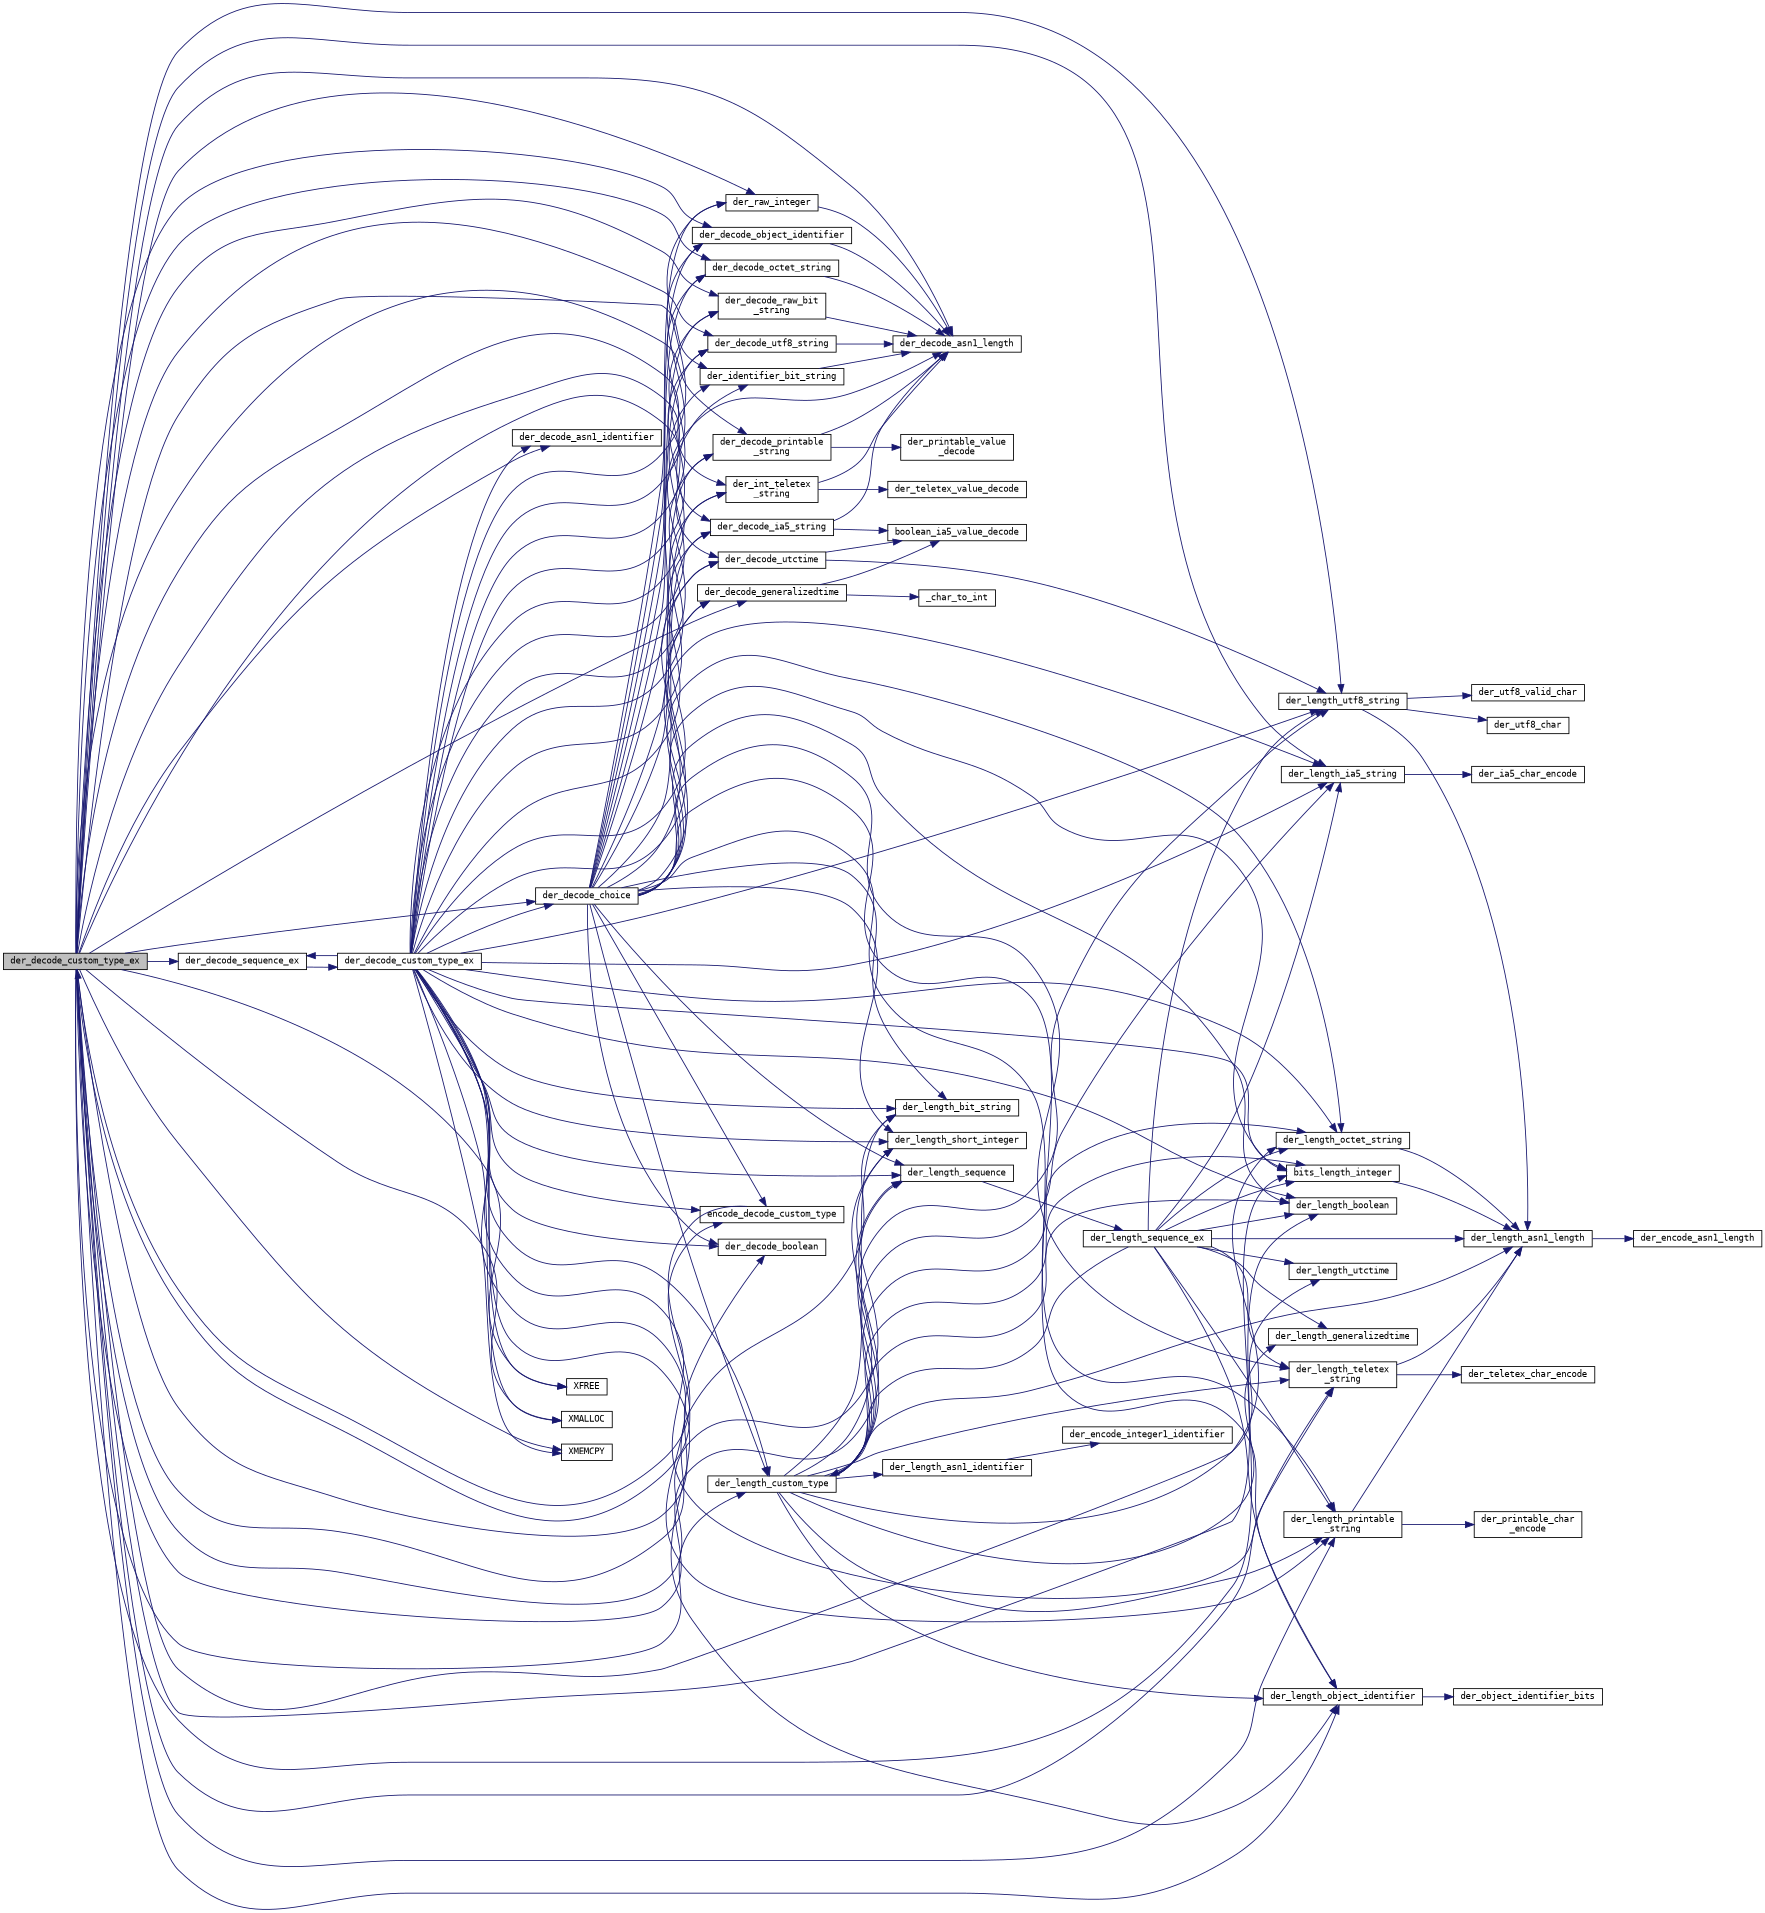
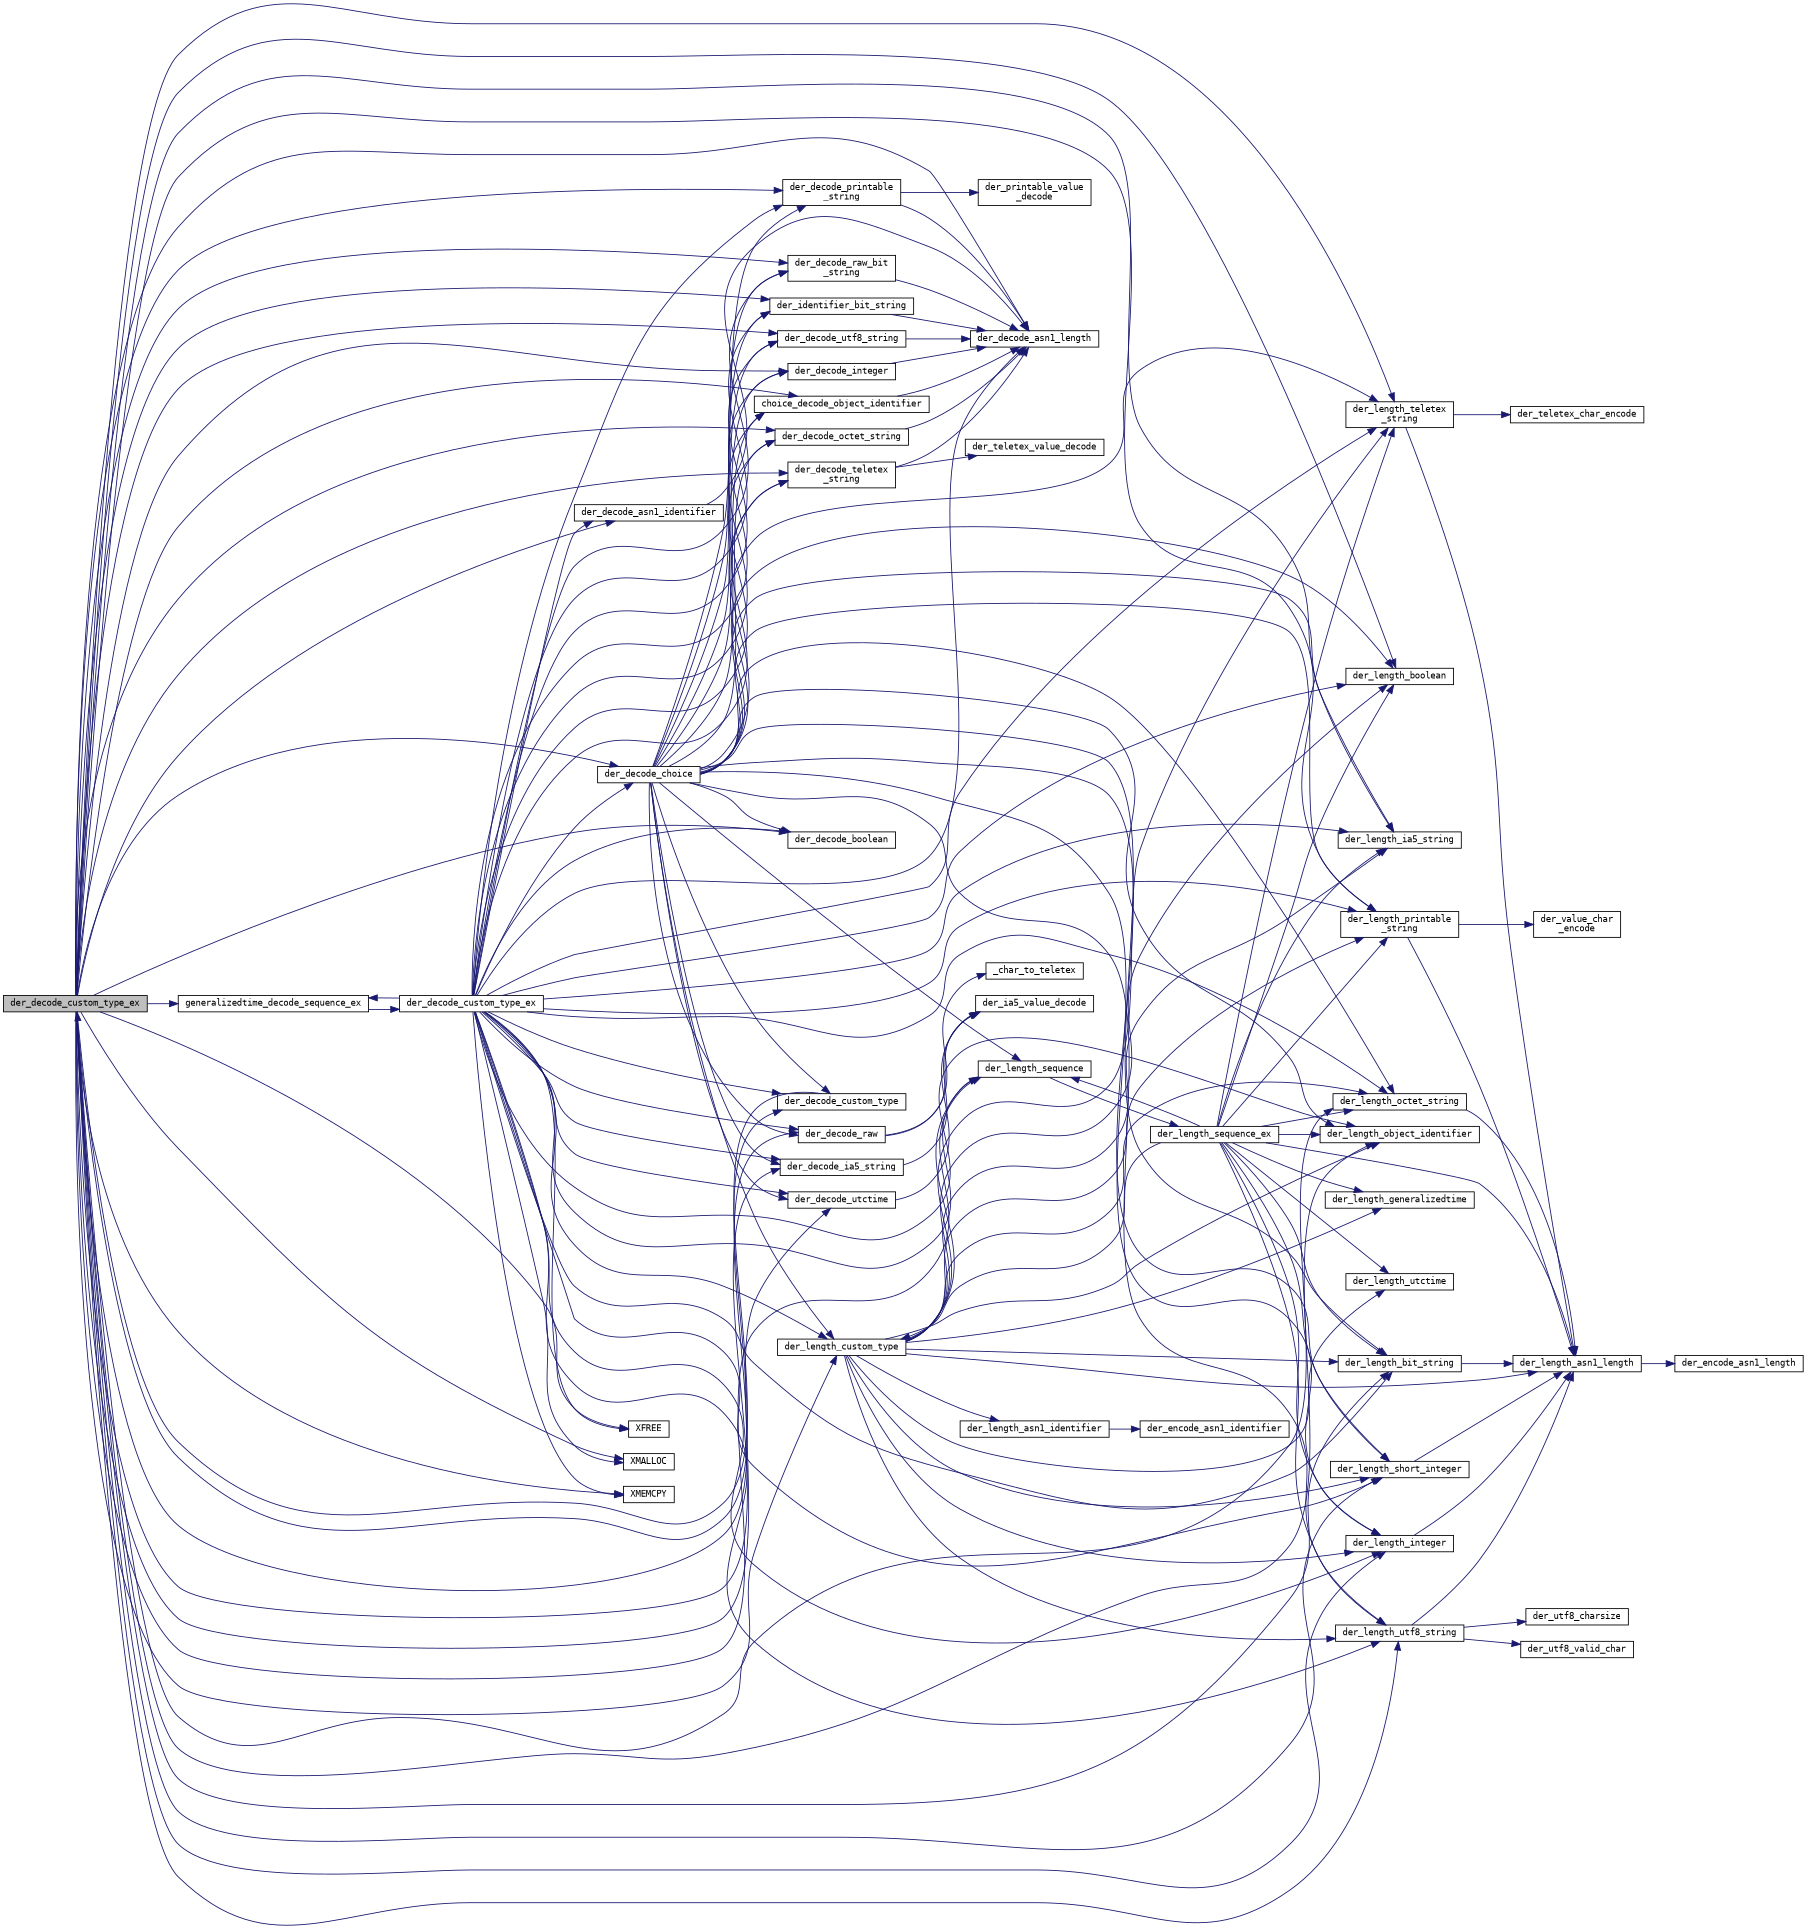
node "der_raw_integer": label "der_raw_integer" -> "der_decode_integer"
node "der_decode_object_identifier": label "der_decode_object_identifier" -> "choice_decode_object_identifier"
edge "der_decode_ia5_string" -> "der_decode_asn1_length": now "der_decode_asn1_identifier" -> "der_decode_asn1_length"
node "der_int_teletex _string": label "der_int_teletex _string" -> "der_decode_teletex _string"
node "boolean_ia5_value_decode": label "boolean_ia5_value_decode" -> "der_ia5_value_decode"
node "der_decode_generalizedtime": label "der_decode_generalizedtime" -> "der_decode_raw"
edge "der_decode_utctime" -> "der_length_utf8_string": now "der_decode_choice" -> "der_length_utf8_string"
node "_char_to_int": label "_char_to_int" -> "_char_to_teletex"
node "der_utf8_char": label "der_utf8_char" -> "der_utf8_charsize"
node "der_ia5_char_encode": removed
node "der_decode_sequence_ex": label "der_decode_sequence_ex" -> "generalizedtime_decode_sequence_ex"
edge "der_length_sequence_ex" -> "der_length_sequence": added
node "bits_length_integer": label "bits_length_integer" -> "der_length_integer"
node "encode_decode_custom_type": label "encode_decode_custom_type" -> "der_decode_custom_type"
edge "der_length_sequence_ex" -> "der_length_bit_string": added
edge "der_length_sequence_ex" -> "der_length_short_integer": added
edge "der_length_bit_string" -> "der_length_asn1_length": added
edge "der_length_short_integer" -> "der_length_asn1_length": added
node "der_encode_integer1_identifier": label "der_encode_integer1_identifier" -> "der_encode_asn1_identifier"
node "der_printable_char _encode": label "der_printable_char _encode" -> "der_value_char _encode"
node "der_object_identifier_bits": removed
